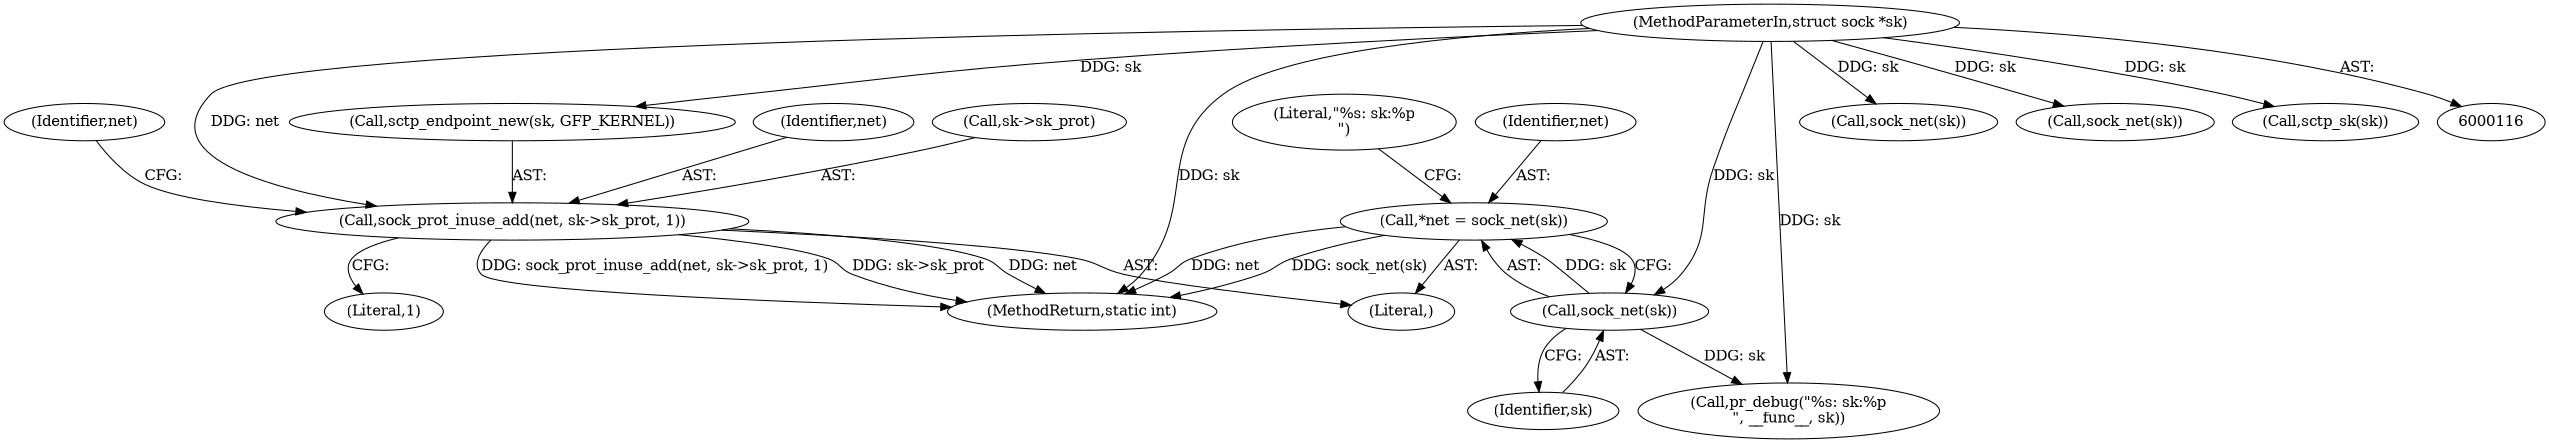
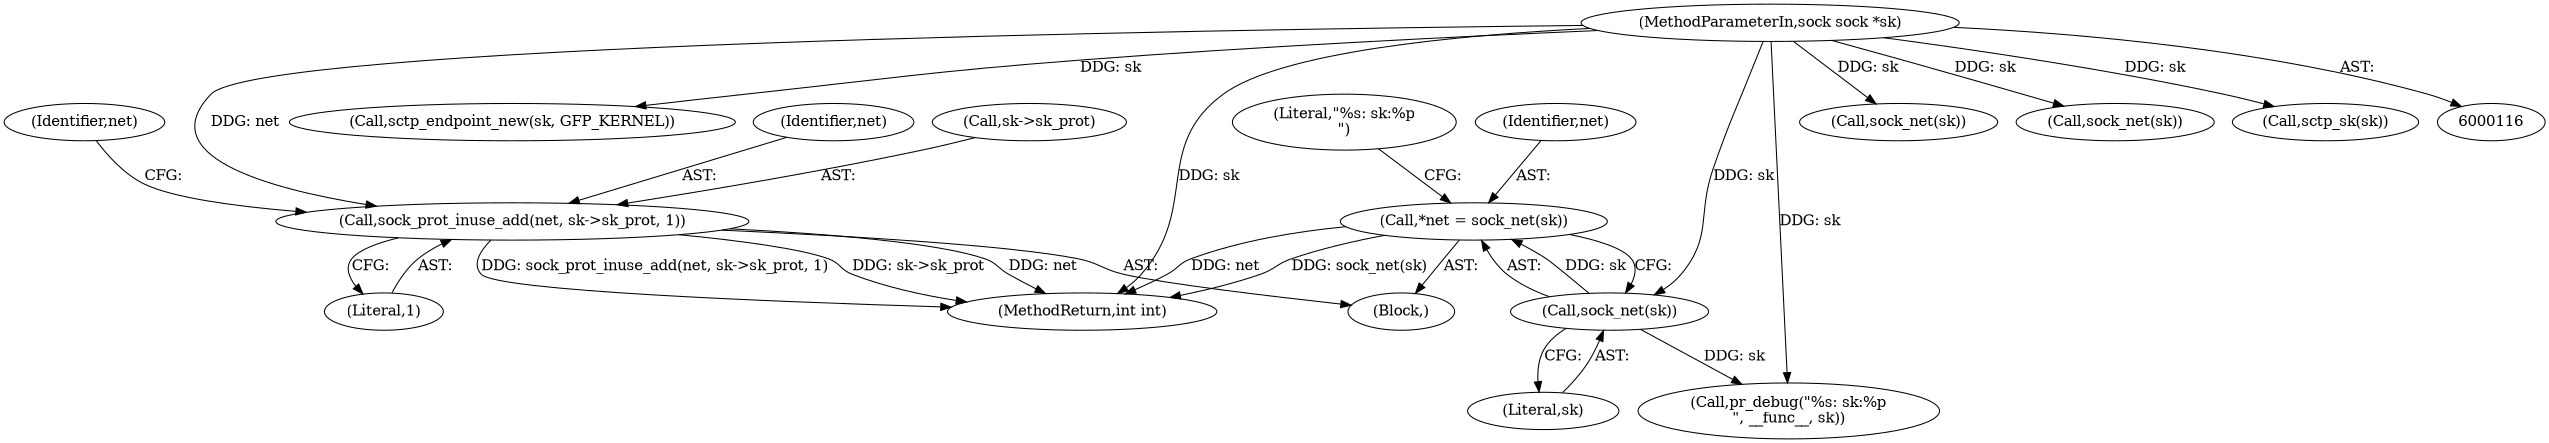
node "(MethodParameterIn,struct sock *sk)": label "(MethodParameterIn,struct sock *sk)" -> "(MethodParameterIn,sock sock *sk)"
edge "(Call,sctp_endpoint_new(sk, GFP_KERNEL))" -> "(Call,sock_prot_inuse_add(net, sk->sk_prot, 1))": now "(Literal,1)" -> "(Call,sock_prot_inuse_add(net, sk->sk_prot, 1))"
node "(MethodReturn,static int)": label "(MethodReturn,static int)" -> "(MethodReturn,int int)"
node "(Literal,)": label "(Literal,)" -> "(Block,)"
node "(Identifier,sk)": label "(Identifier,sk)" -> "(Literal,sk)"
